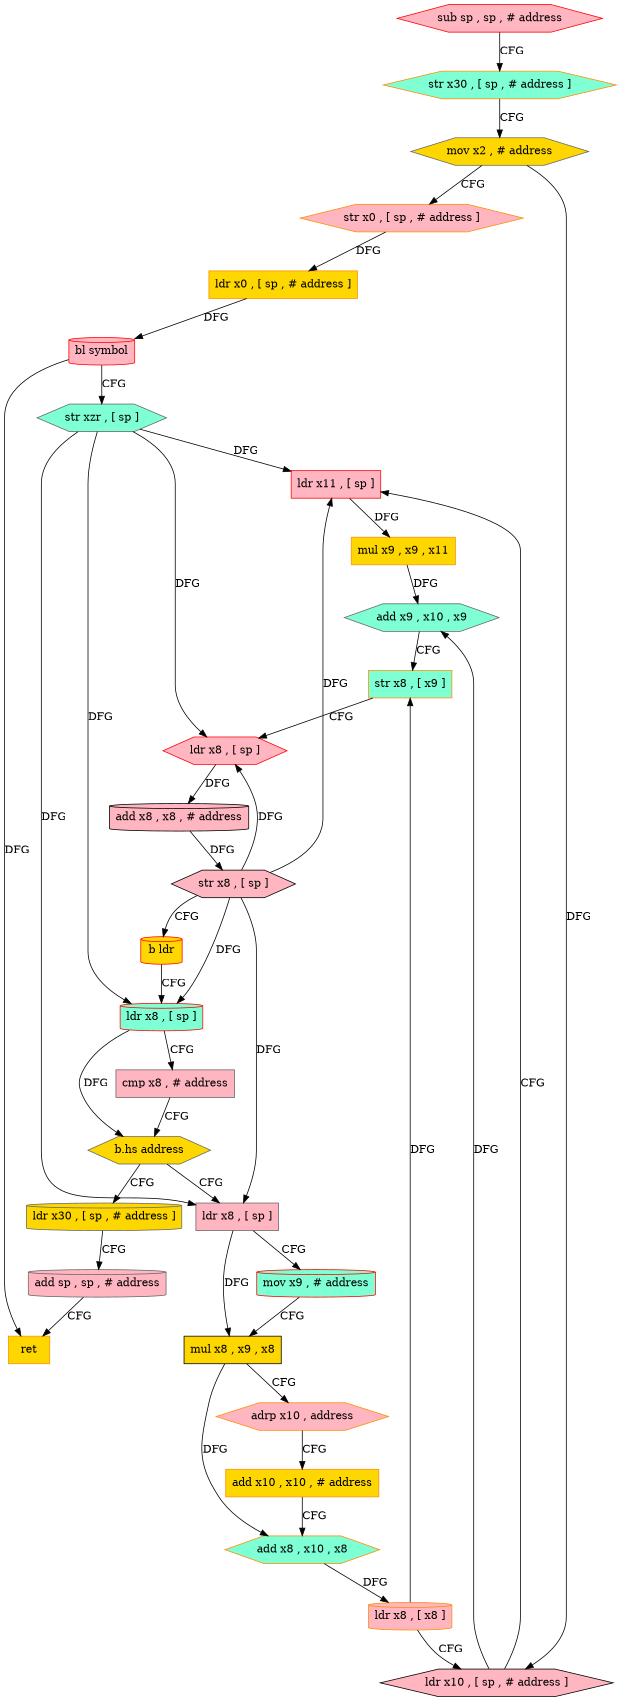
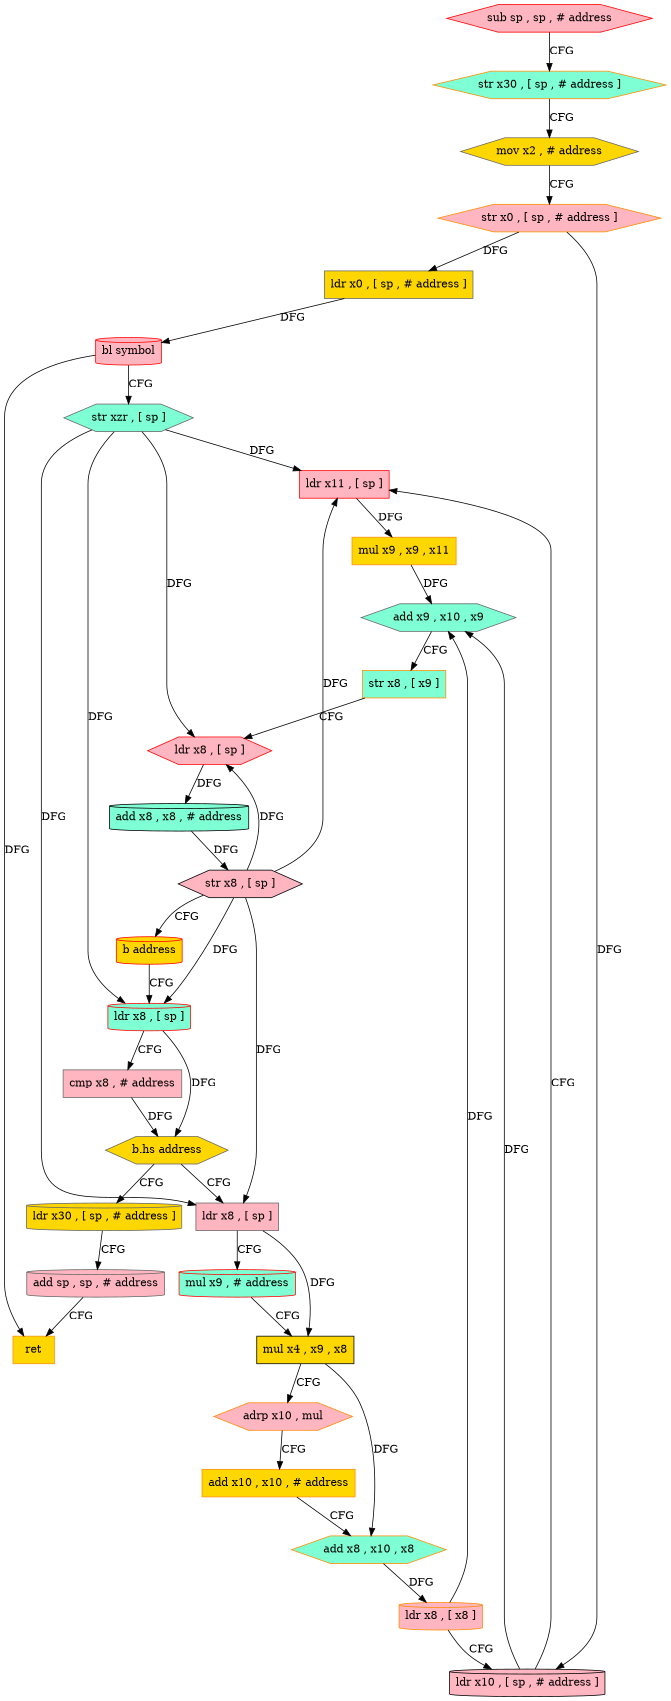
node "ldr x0 , [ sp , # address ]": color darkorange -> gray40
node "add x8 , x8 , # address": fillcolor lightpink -> aquamarine
edge "mov x2 , # address" -> "ldr x10 , [ sp , # address ]": now "str x0 , [ sp , # address ]" -> "ldr x10 , [ sp , # address ]"
node "b ldr": label "b ldr" -> "b address"
edge "cmp x8 , # address" -> "b.hs address": label "CFG" -> "DFG"
edge "ldr x8 , [ x8 ]" -> "str x8 , [ x9 ]": now "ldr x8 , [ x8 ]" -> "add x9 , x10 , x9"
node "mov x9 , # address": label "mov x9 , # address" -> "mul x9 , # address"
node "mul x8 , x9 , x8": label "mul x8 , x9 , x8" -> "mul x4 , x9 , x8"
node "adrp x10 , address": label "adrp x10 , address" -> "adrp x10 , mul"
node "ldr x10 , [ sp , # address ]": shape hexagon -> cylinder
